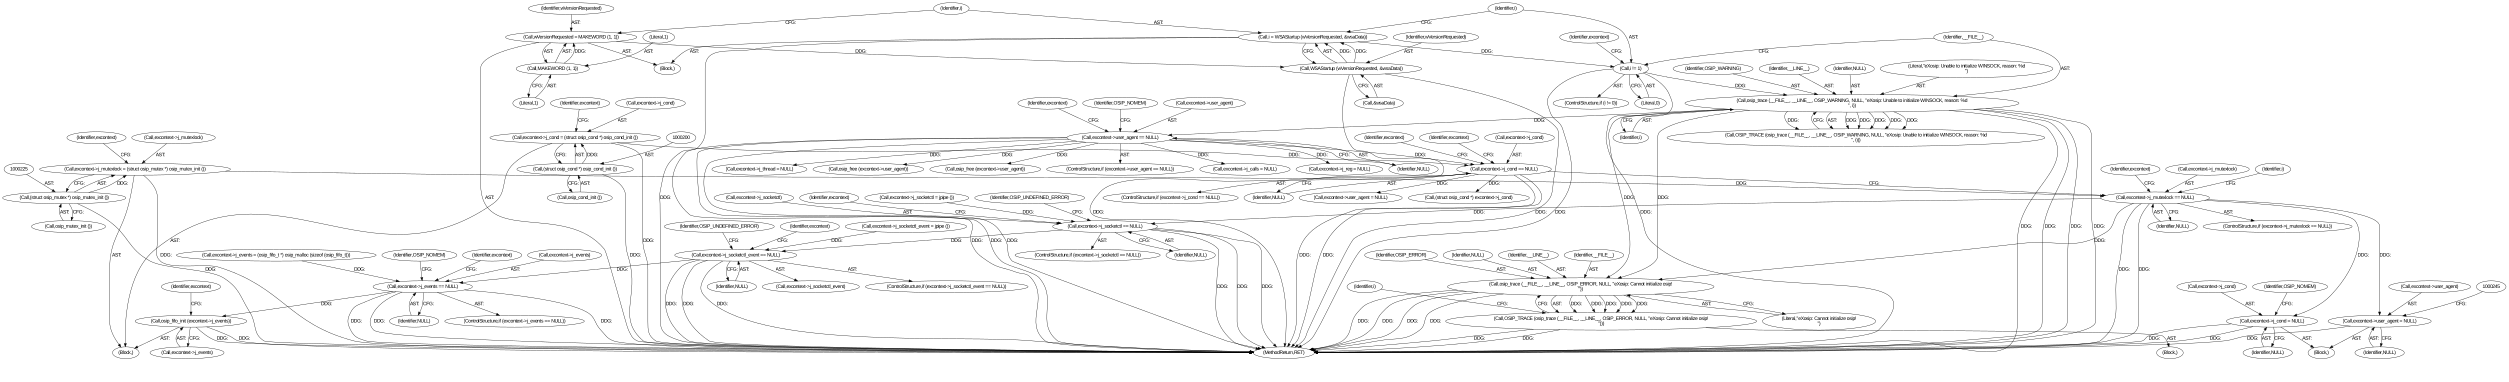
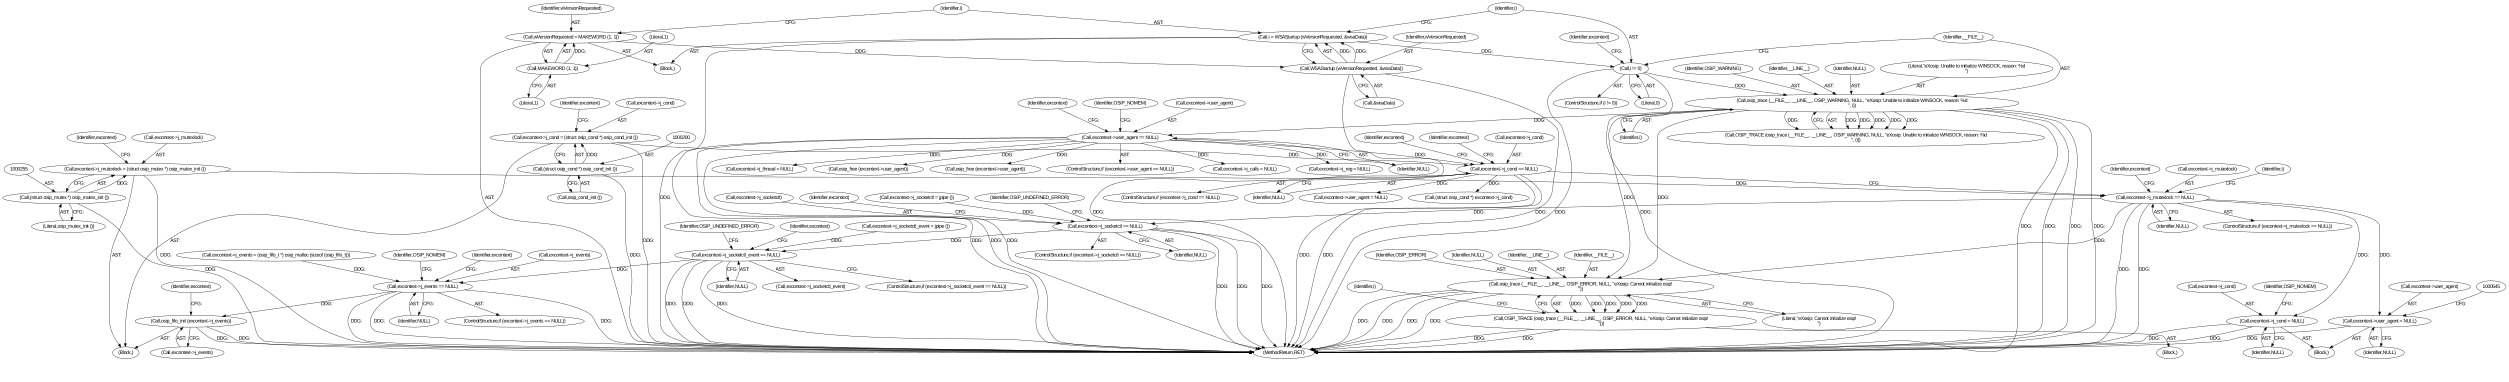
node "(Call,i != 1)": label "(Call,i != 1)" -> "(Call,i != 0)"
node "1000225": label "1000225" -> "1000255"
node "(Call,osip_mutex_init ())": label "(Call,osip_mutex_init ())" -> "(Literal,osip_mutex_init ())"
edge "(Call,excontext->j_socketctl_event == NULL)" -> "(ControlStructure,if (excontext->j_socketctl_event == NULL))": label "AST: " -> "CFG: "
node "1000245": label "1000245" -> "1000545"
